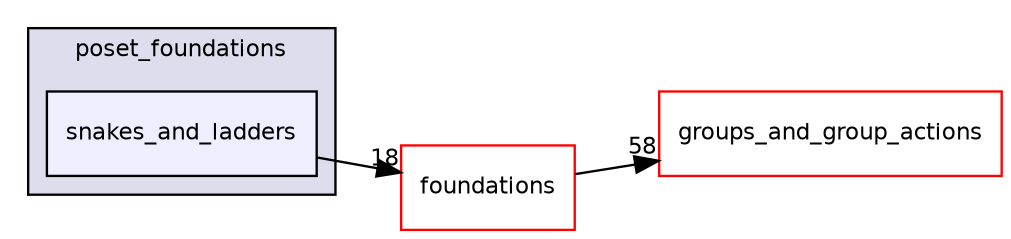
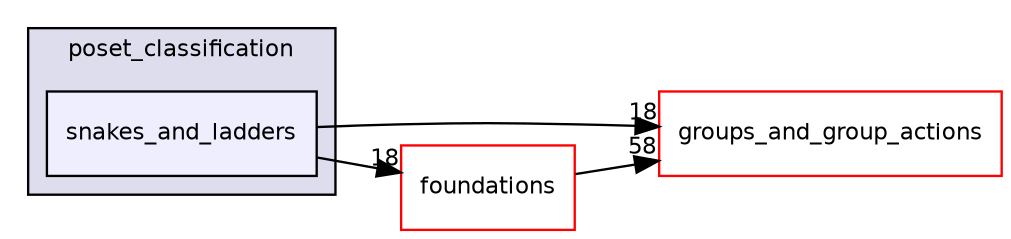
cluster "poset_foundations": label "poset_foundations" -> "poset_classification"
edge "snakes_and_ladders" -> "groups_and_group_actions": added
